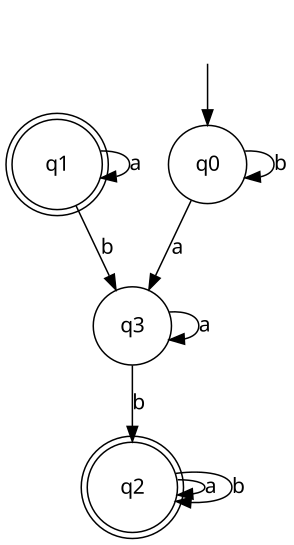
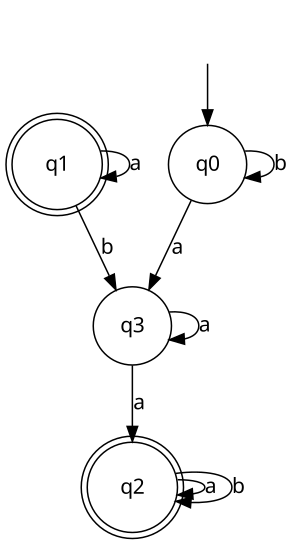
edge "q3" -> "q2": label "b" -> "a"
